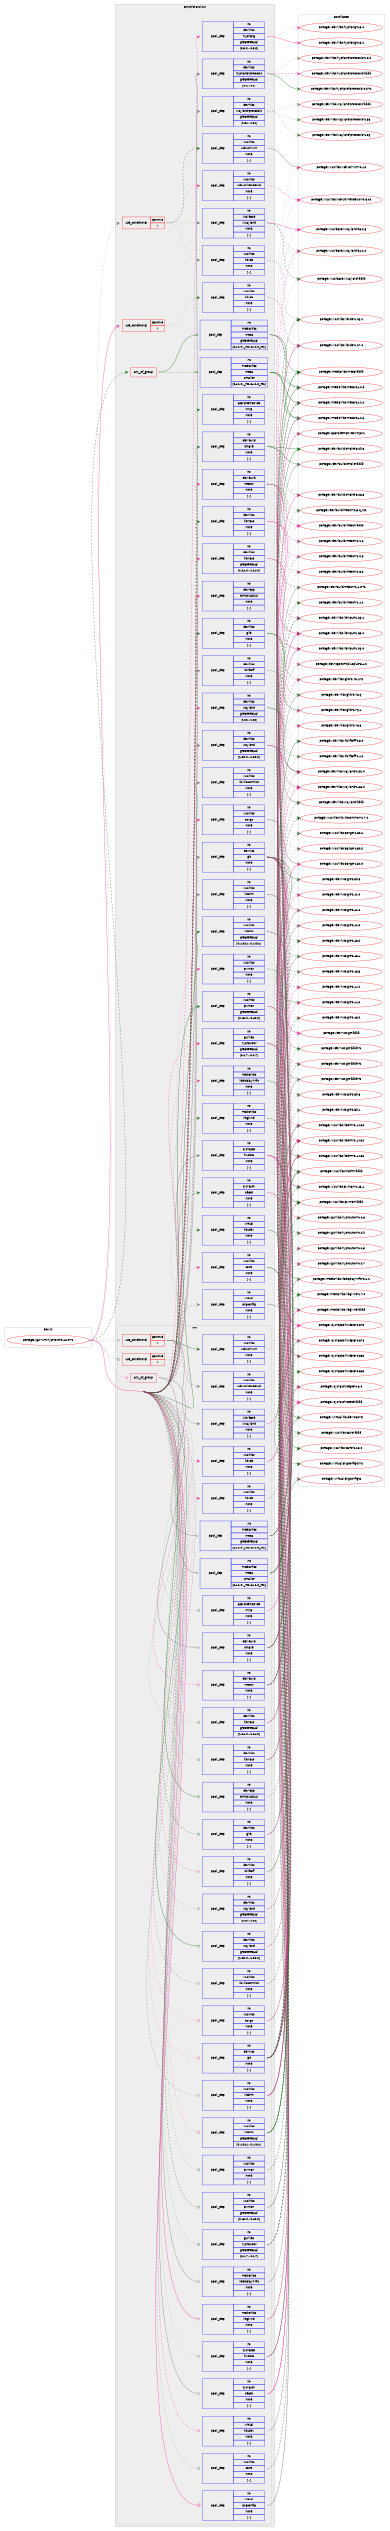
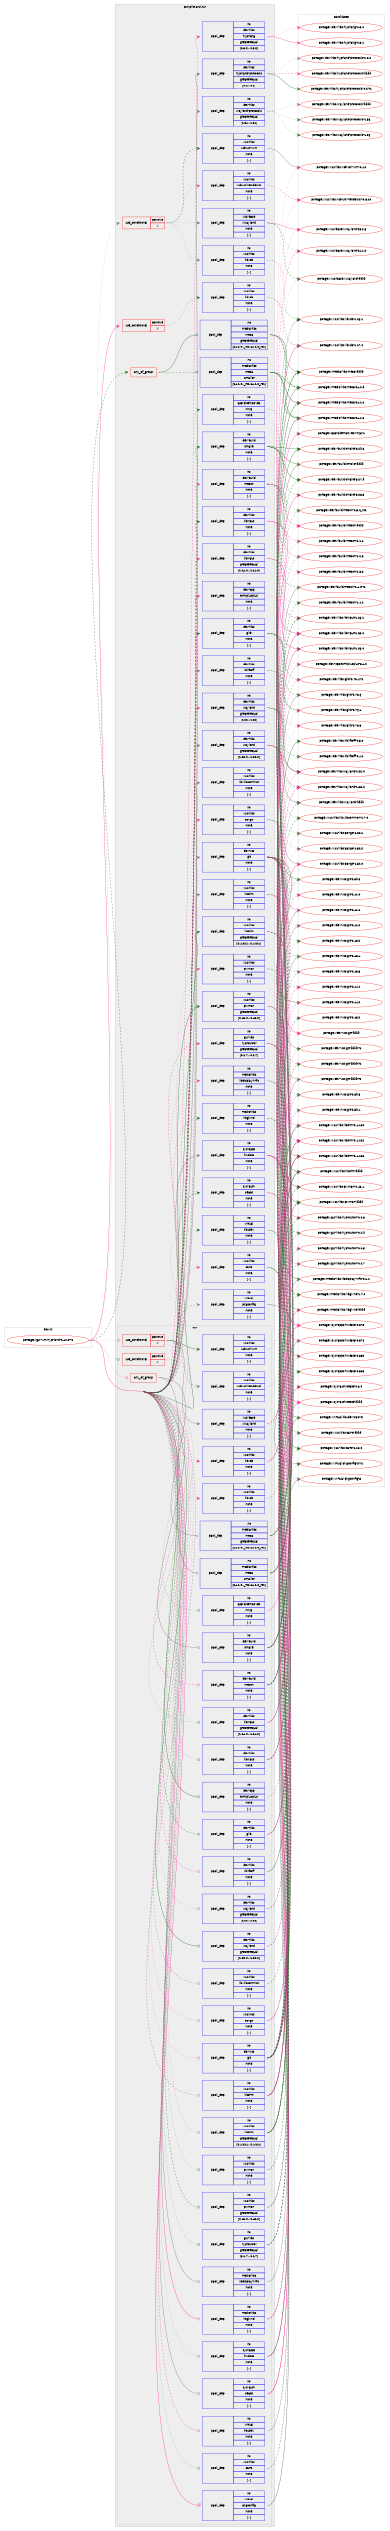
node "portage://dev-build/cmake-3.27.9": added
